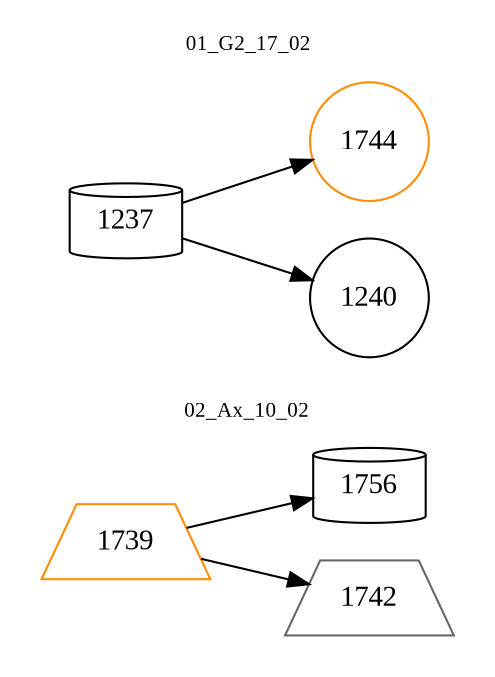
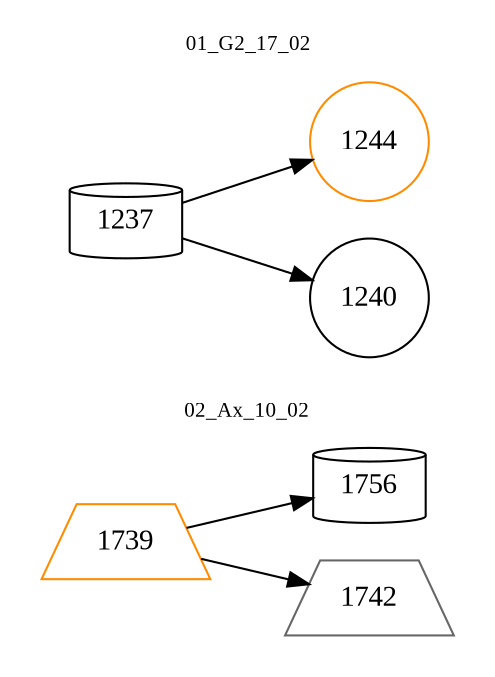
node "1744": label "1744" -> "1244"
